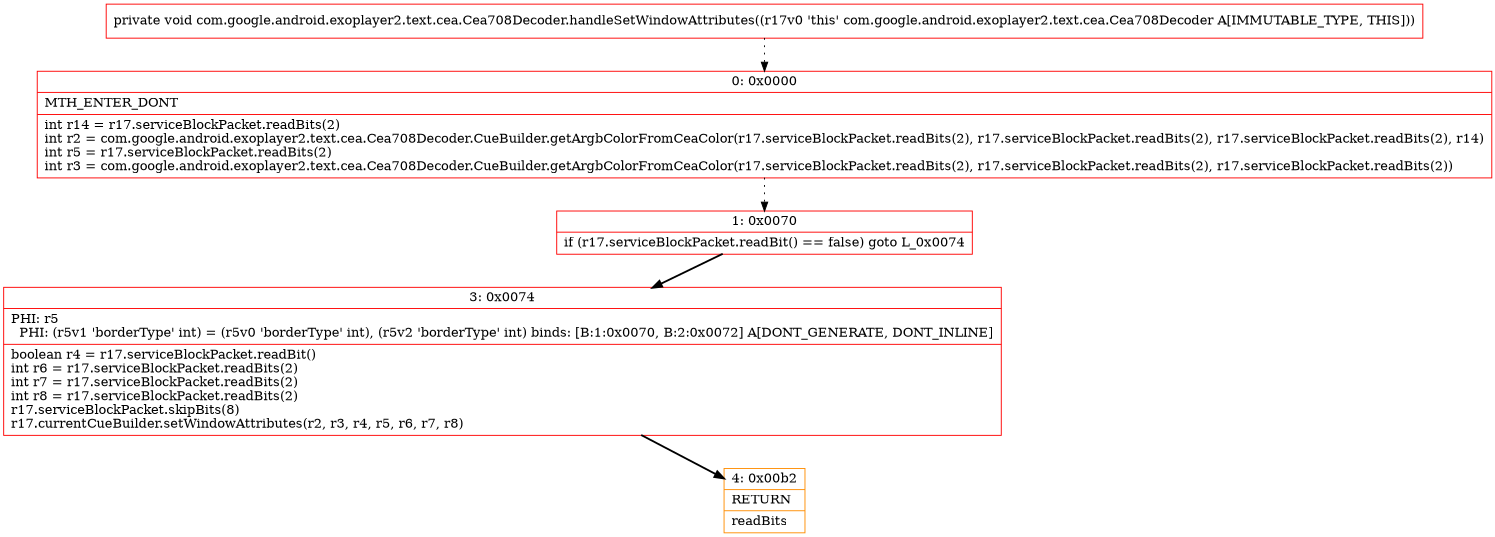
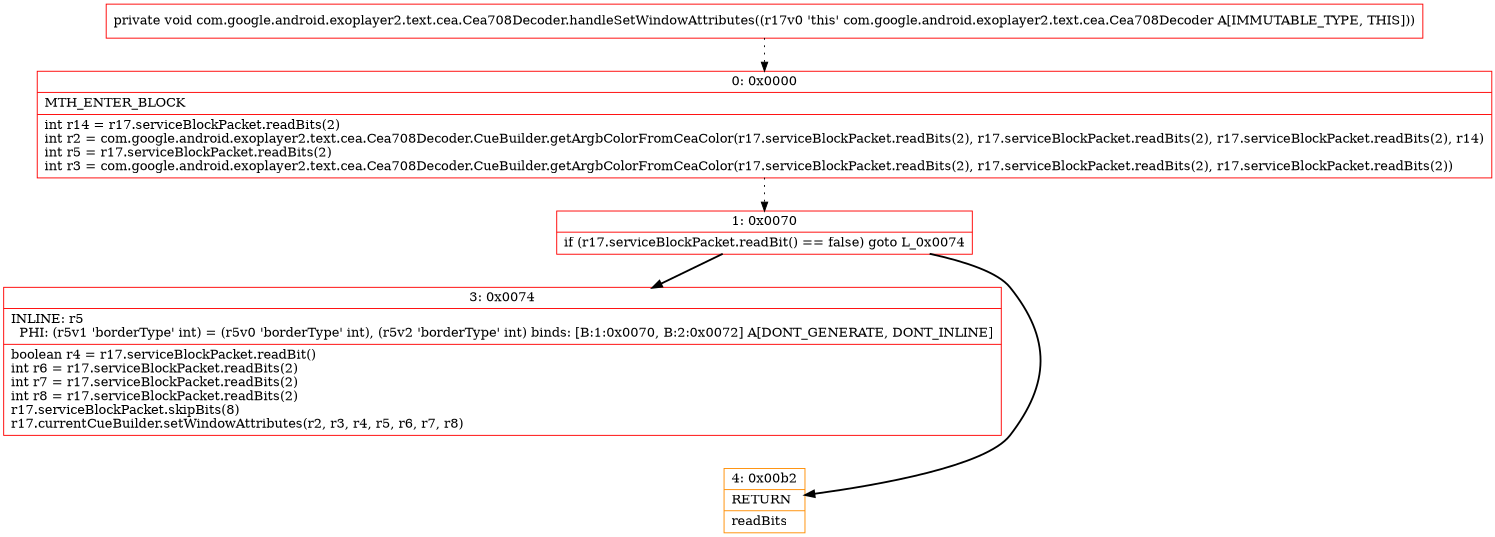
node "0: 0x0000": text "MTH_ENTER_DONT" -> "MTH_ENTER_BLOCK"
node "3: 0x0074": text "PHI: r5" -> "INLINE: r5"
edge "3: 0x0074" -> "4: 0x00b2": now "1: 0x0070" -> "4: 0x00b2"
